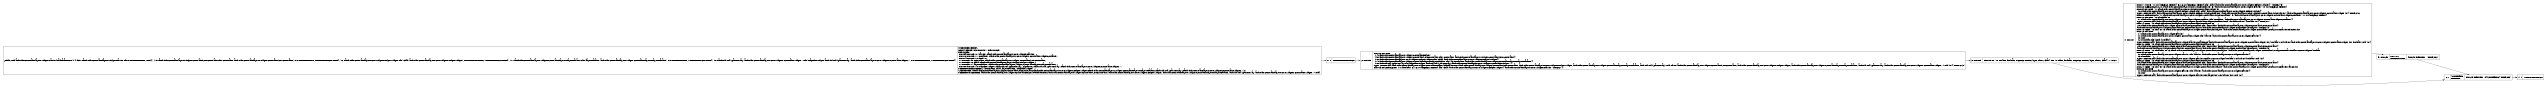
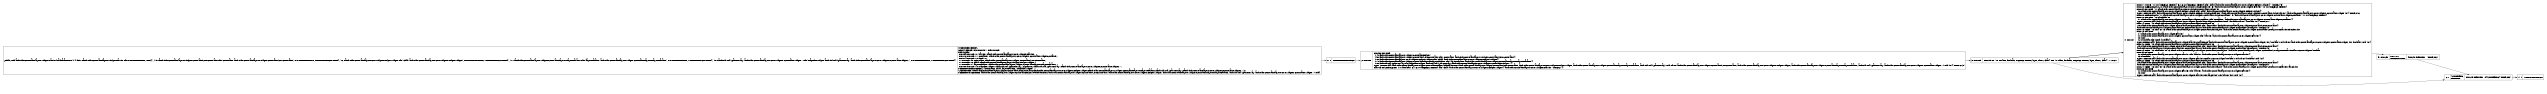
node "2: 0x0000": text "0x0000: INVOKE" -> "0x0050: INVOKE"
edge "3: 0x0005" -> "4: 0x0007": added
